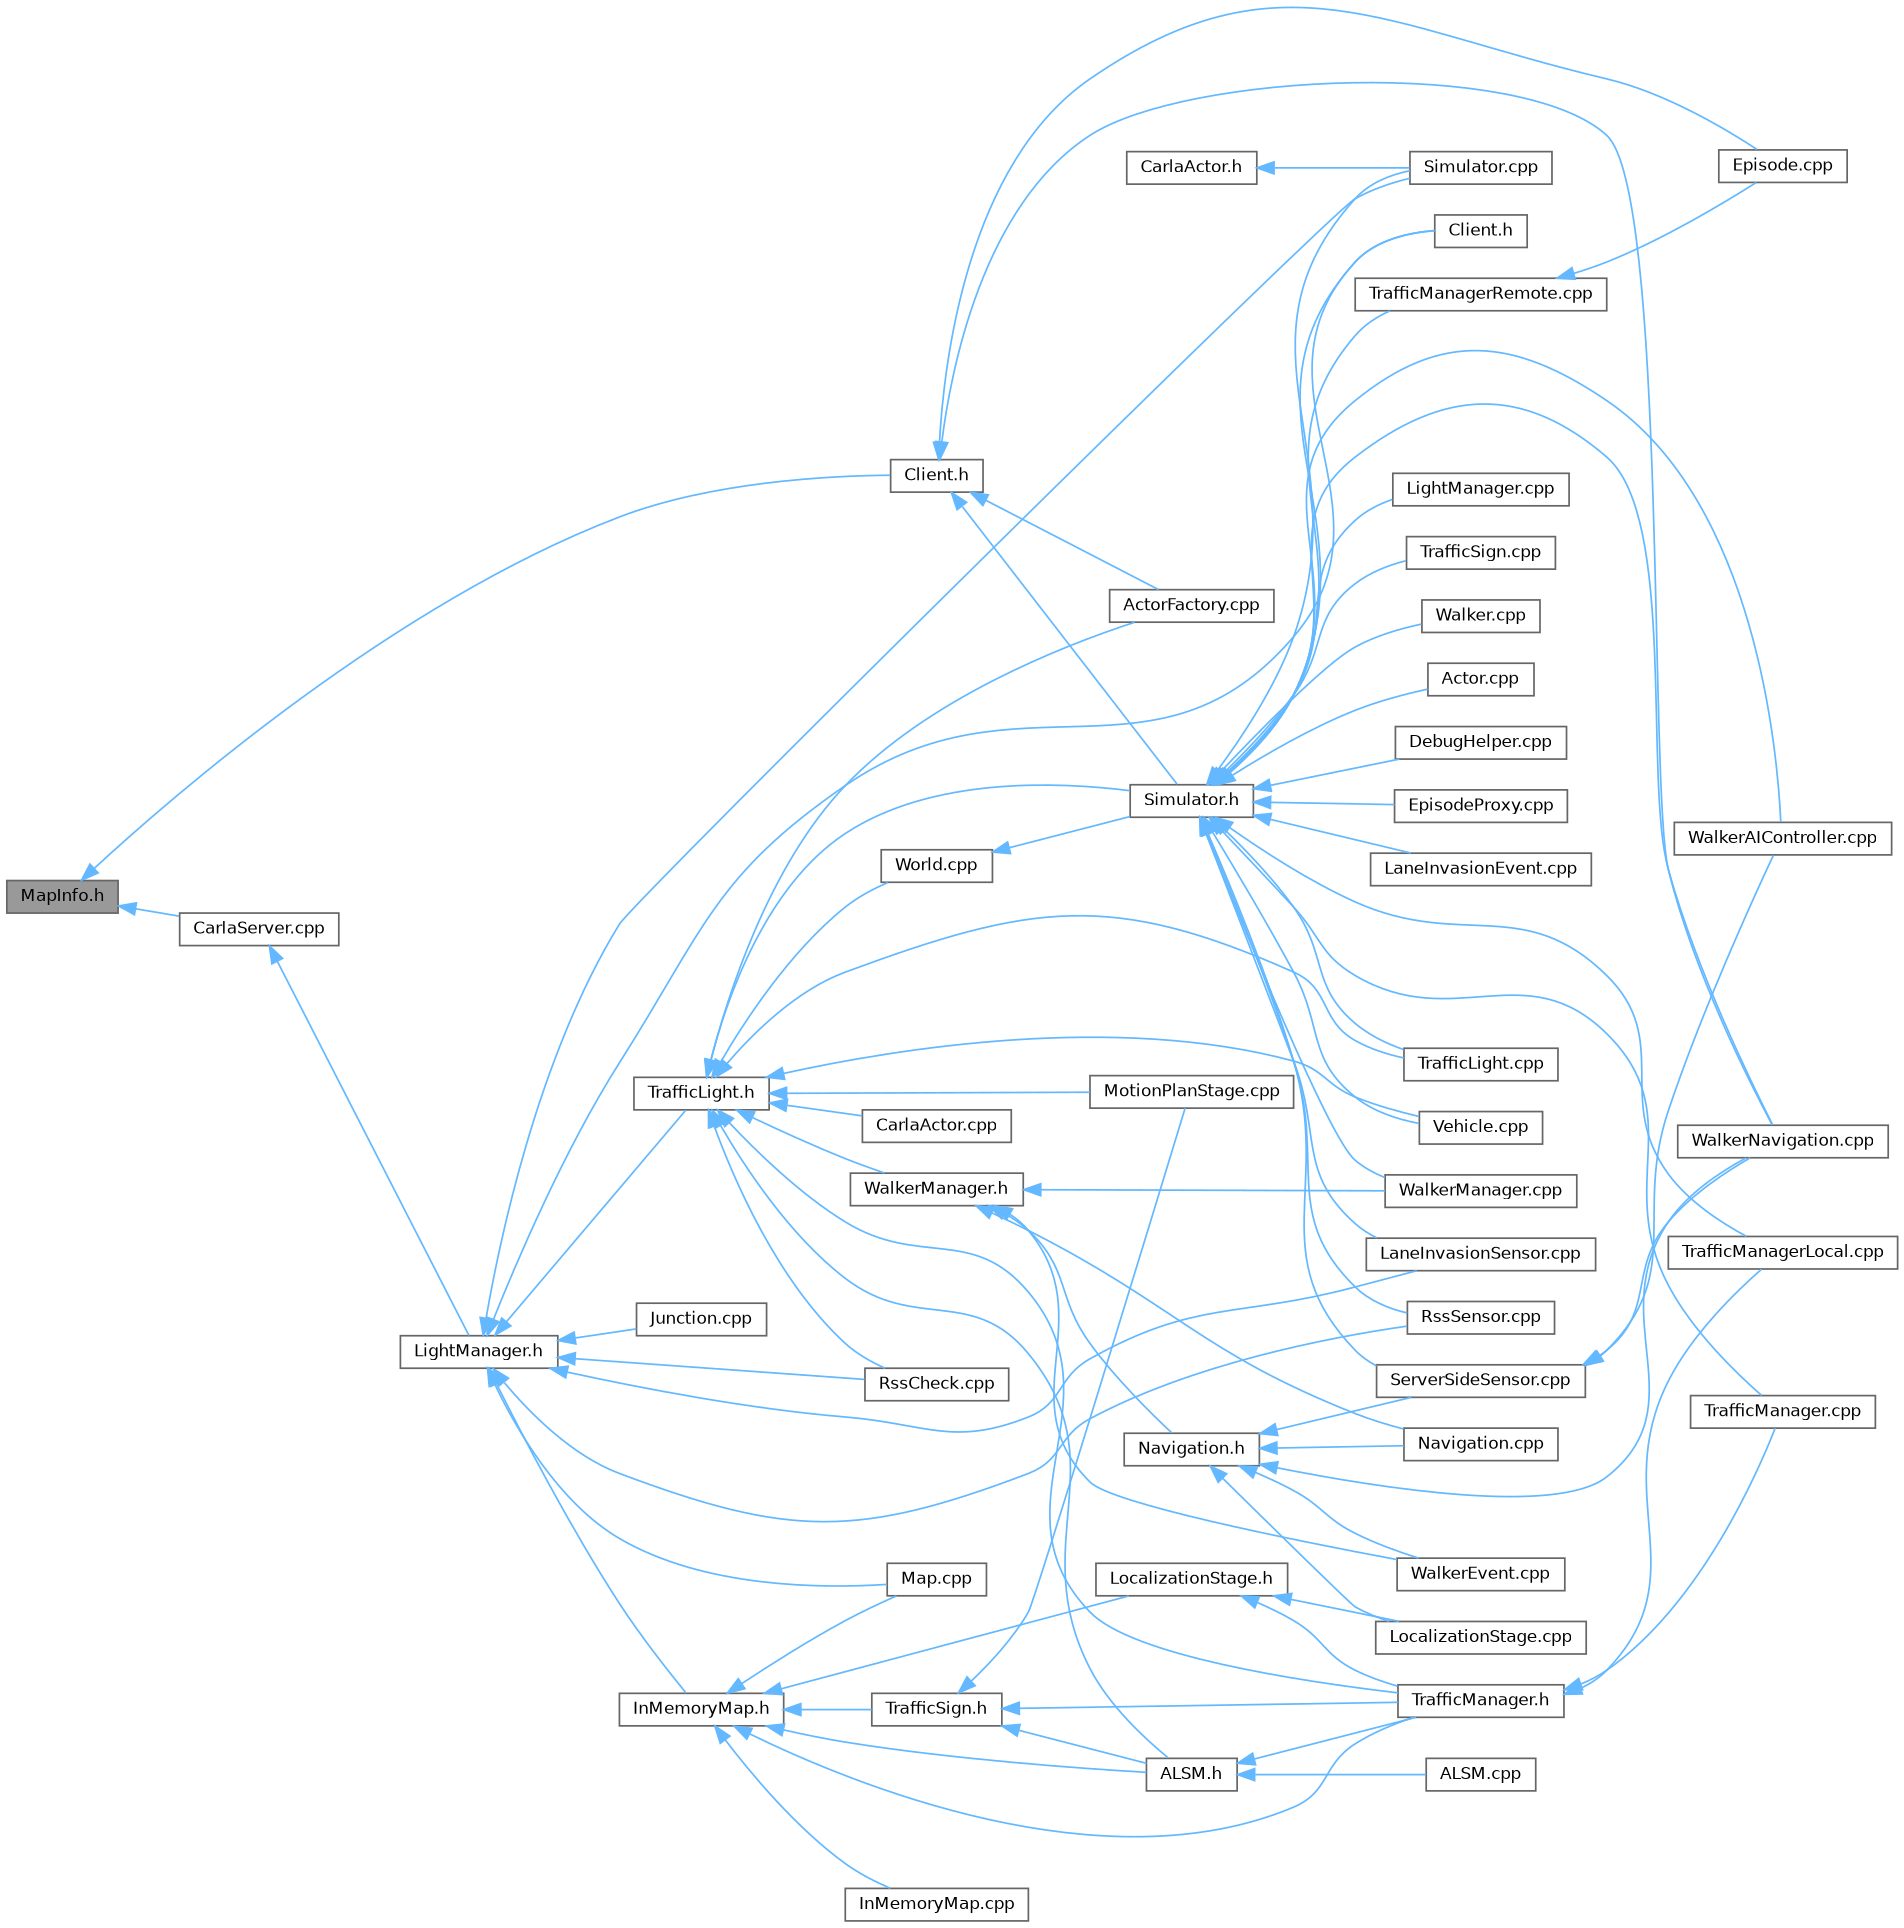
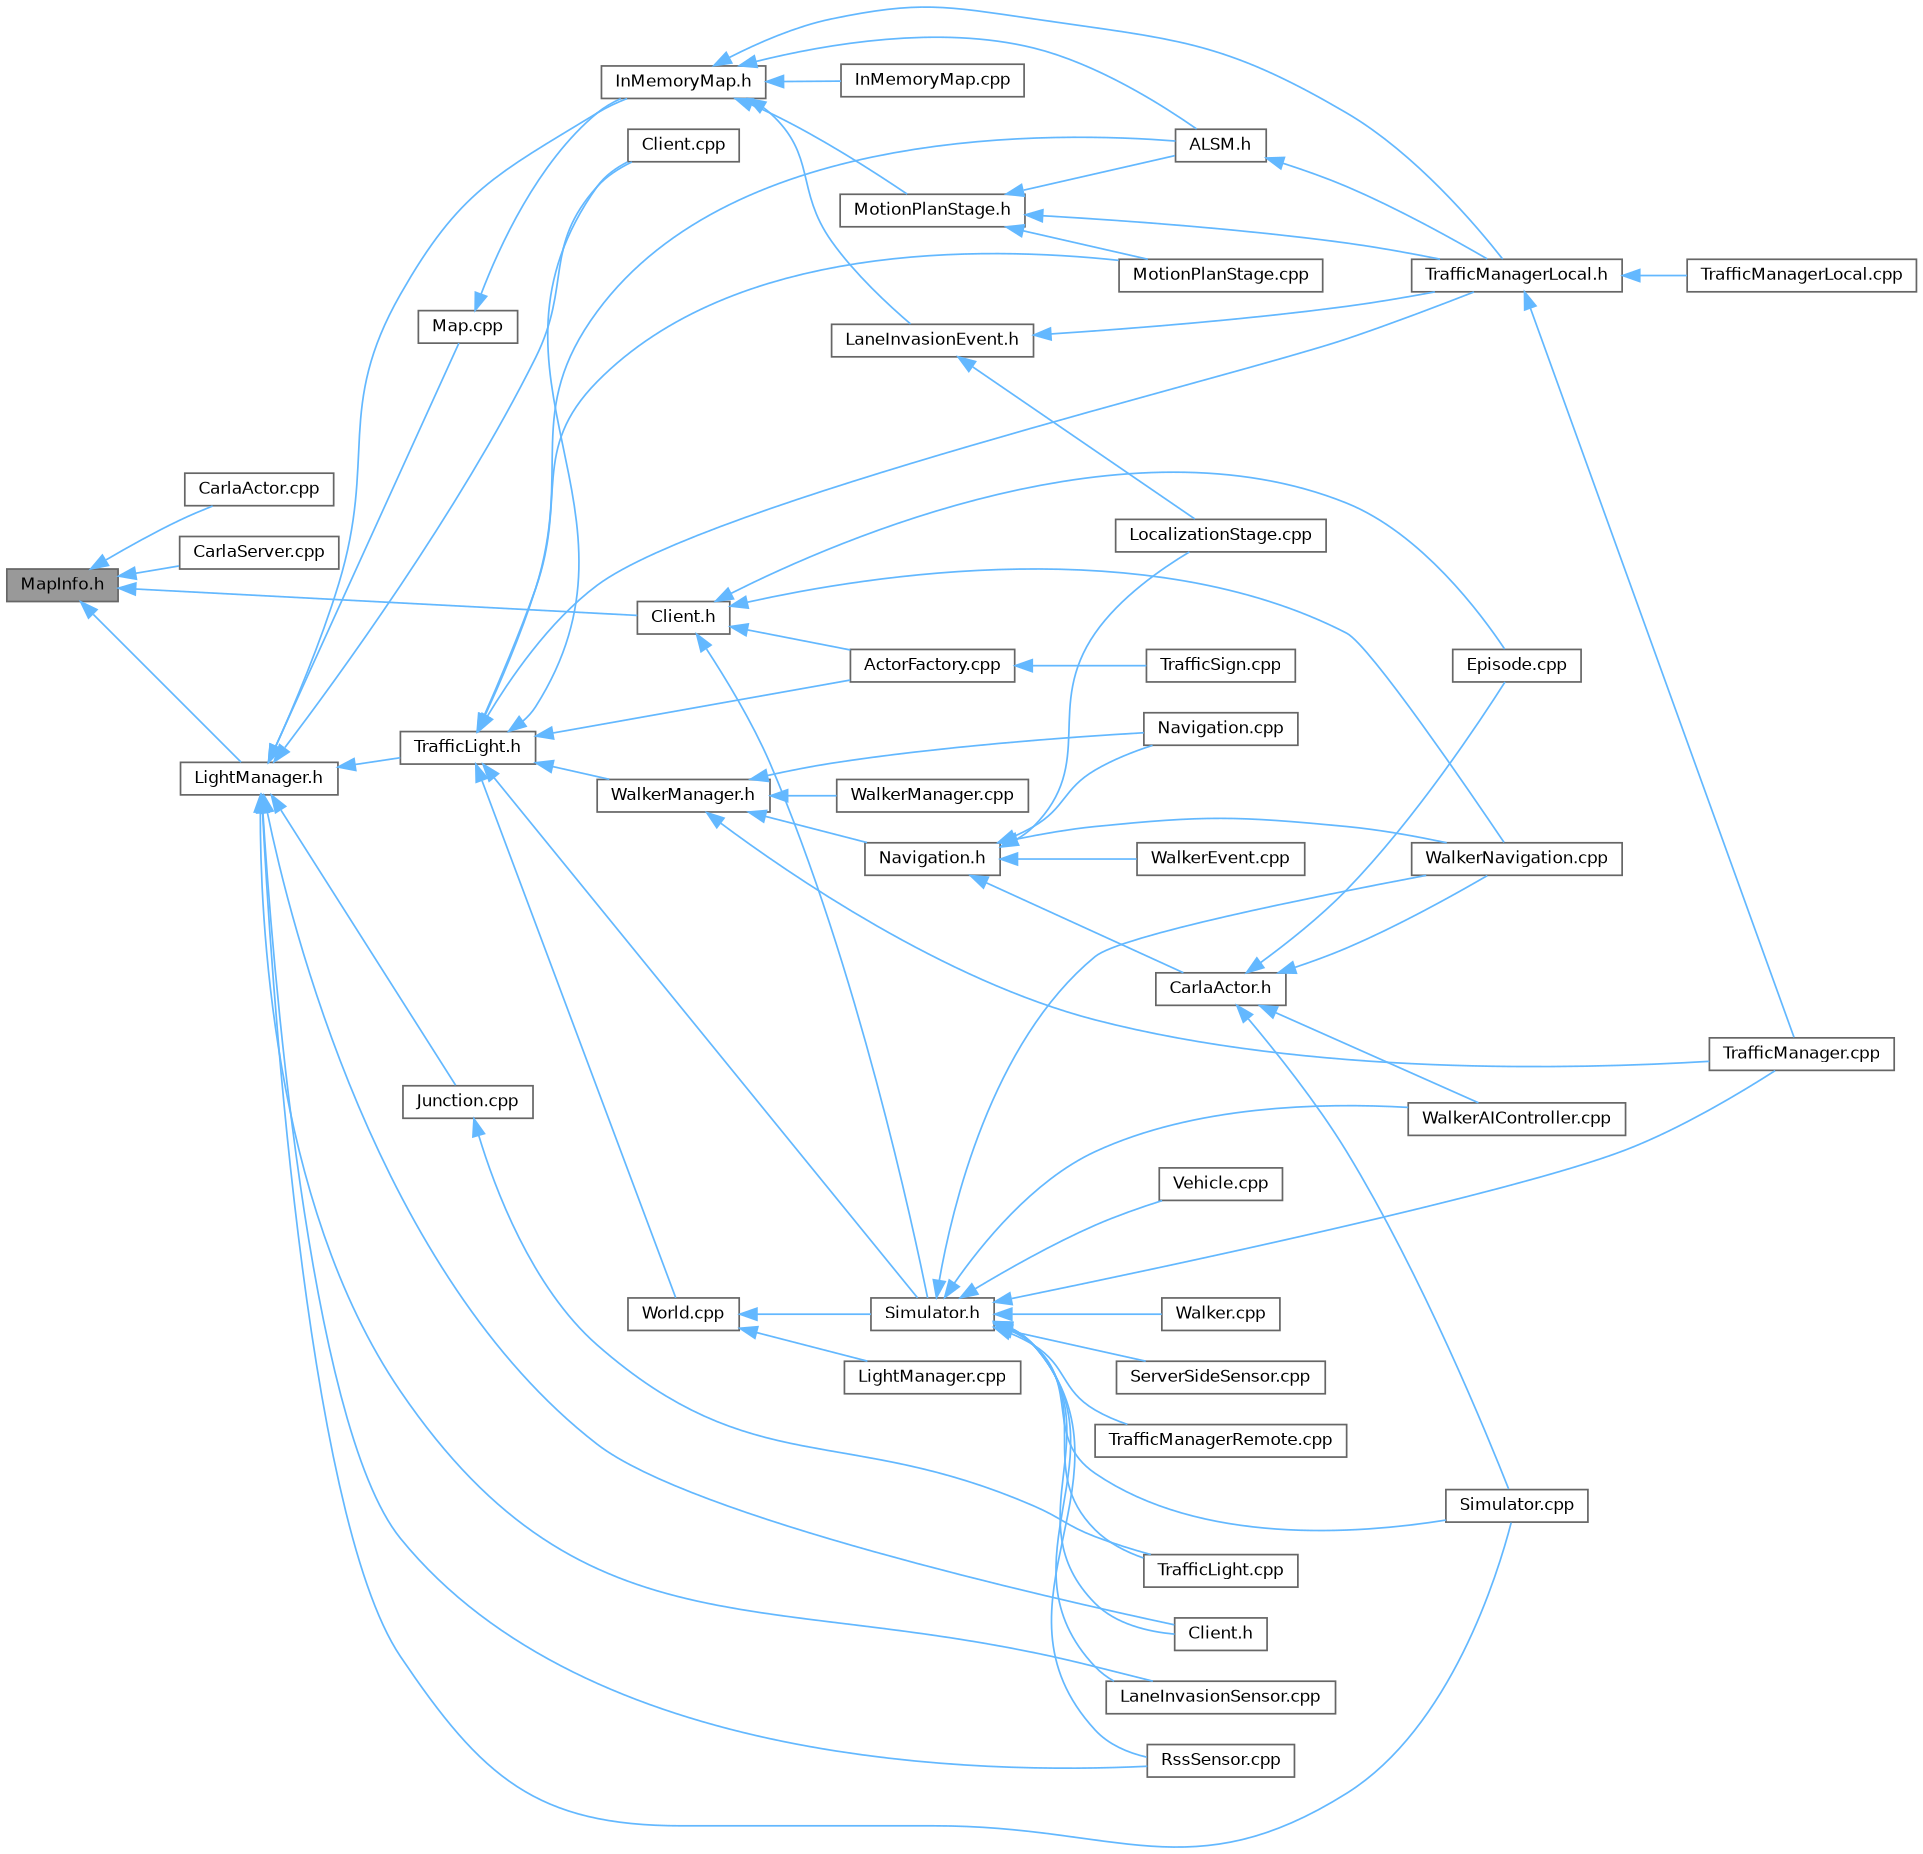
edge "Episode.cpp" -> "TrafficManagerRemote.cpp": now "Episode.cpp" -> "CarlaActor.h"
edge "TrafficSign.cpp" -> "Simulator.h": now "TrafficSign.cpp" -> "ActorFactory.cpp"
edge "LightManager.cpp" -> "Simulator.h": now "LightManager.cpp" -> "World.cpp"
node "Actor.cpp": removed
node "DebugHelper.cpp": removed
node "EpisodeProxy.cpp": removed
node "LaneInvasionEvent.cpp": removed
edge "TrafficLight.cpp" -> "TrafficLight.h": now "TrafficLight.cpp" -> "Junction.cpp"
edge "TrafficManagerLocal.cpp" -> "Simulator.h": removed
edge "Vehicle.cpp" -> "TrafficLight.h": removed
edge "WalkerManager.cpp" -> "Simulator.h": removed
edge "WalkerAIController.cpp" -> "ServerSideSensor.cpp": now "WalkerAIController.cpp" -> "CarlaActor.h"
edge "CarlaActor.cpp" -> "TrafficLight.h": now "CarlaActor.cpp" -> "MapInfo.h"
edge "LightManager.h" -> "CarlaServer.cpp": now "LightManager.h" -> "MapInfo.h"
edge "WalkerNavigation.cpp" -> "ServerSideSensor.cpp": now "WalkerNavigation.cpp" -> "CarlaActor.h"
node "RssCheck.cpp": label "RssCheck.cpp" -> "Client.cpp"
edge "ServerSideSensor.cpp" -> "Navigation.h": now "CarlaActor.h" -> "Navigation.h"
edge "WalkerEvent.cpp" -> "WalkerManager.h": now "TrafficManager.cpp" -> "WalkerManager.h"
node "LocalizationStage.h": label "LocalizationStage.h" -> "LaneInvasionEvent.h"
edge "Map.cpp" -> "InMemoryMap.h": reversed
node "TrafficManager.h": label "TrafficManager.h" -> "TrafficManagerLocal.h"
node "TrafficSign.h": label "TrafficSign.h" -> "MotionPlanStage.h"
node "ALSM.cpp": removed
